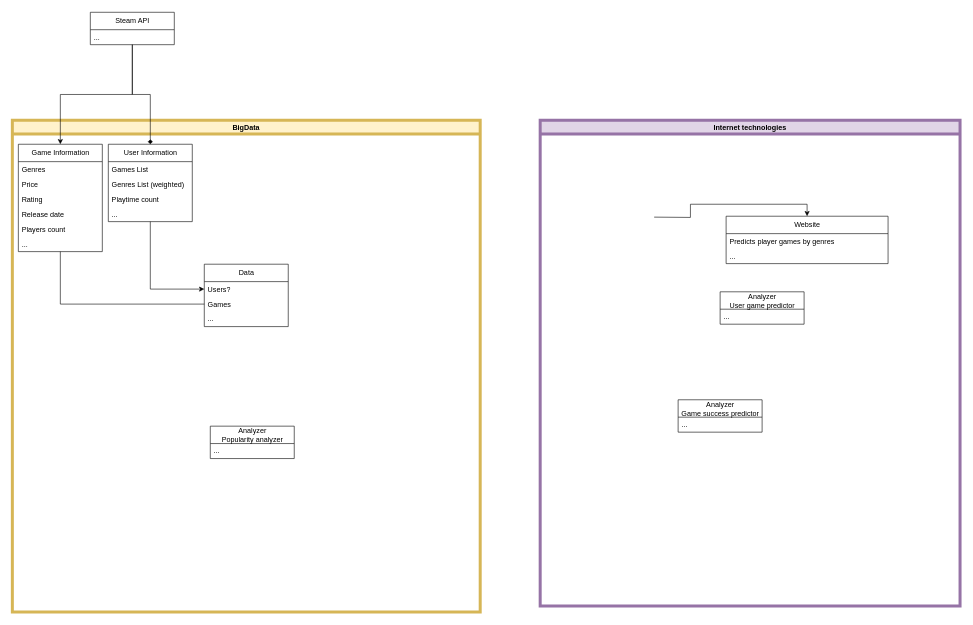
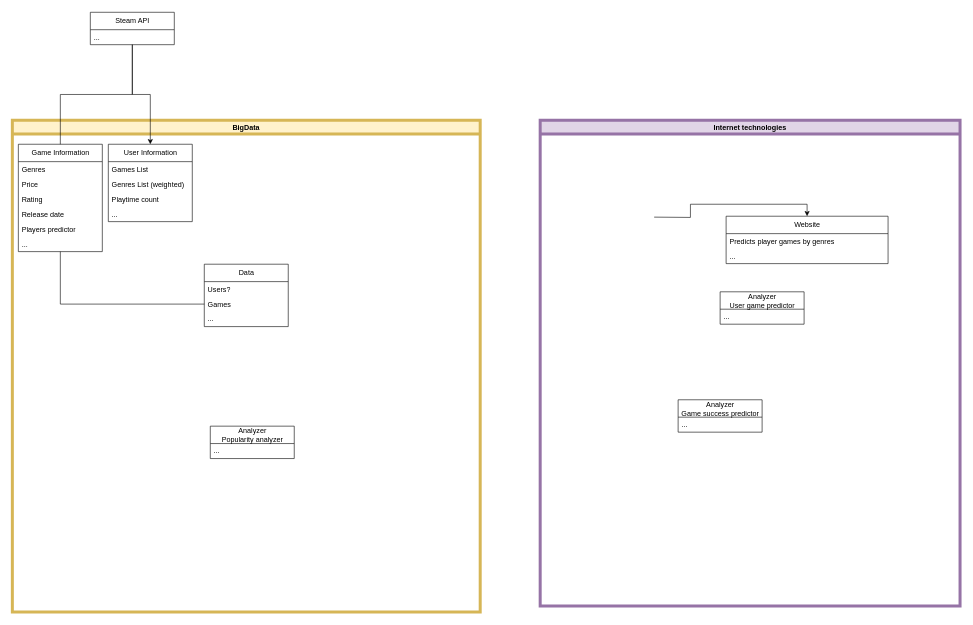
edge "Steam API" -> "Game Information": arrowhead classic -> none
edge "Steam API" -> "User Information": arrowhead diamond -> classic
node "Players count": label "Players count" -> "Players predictor"
edge "User Information" -> "Users?": removed
